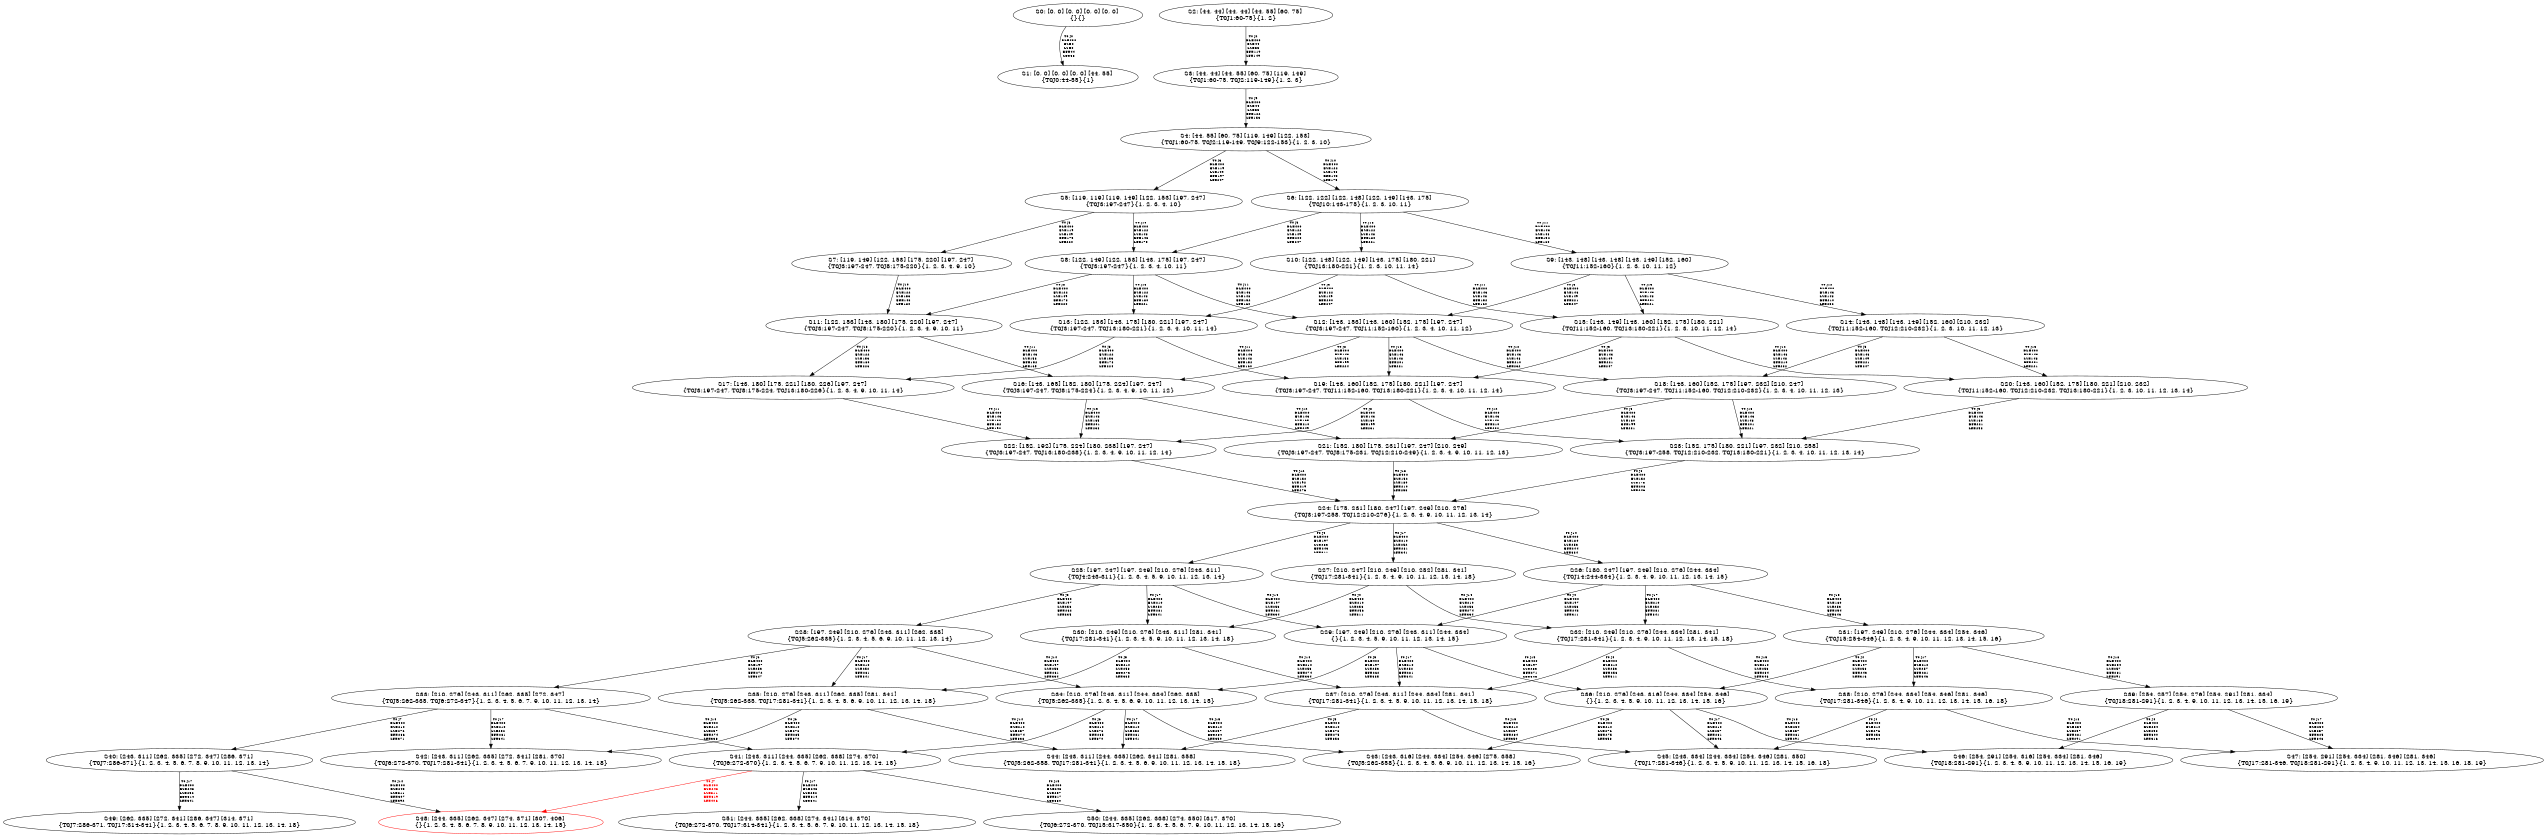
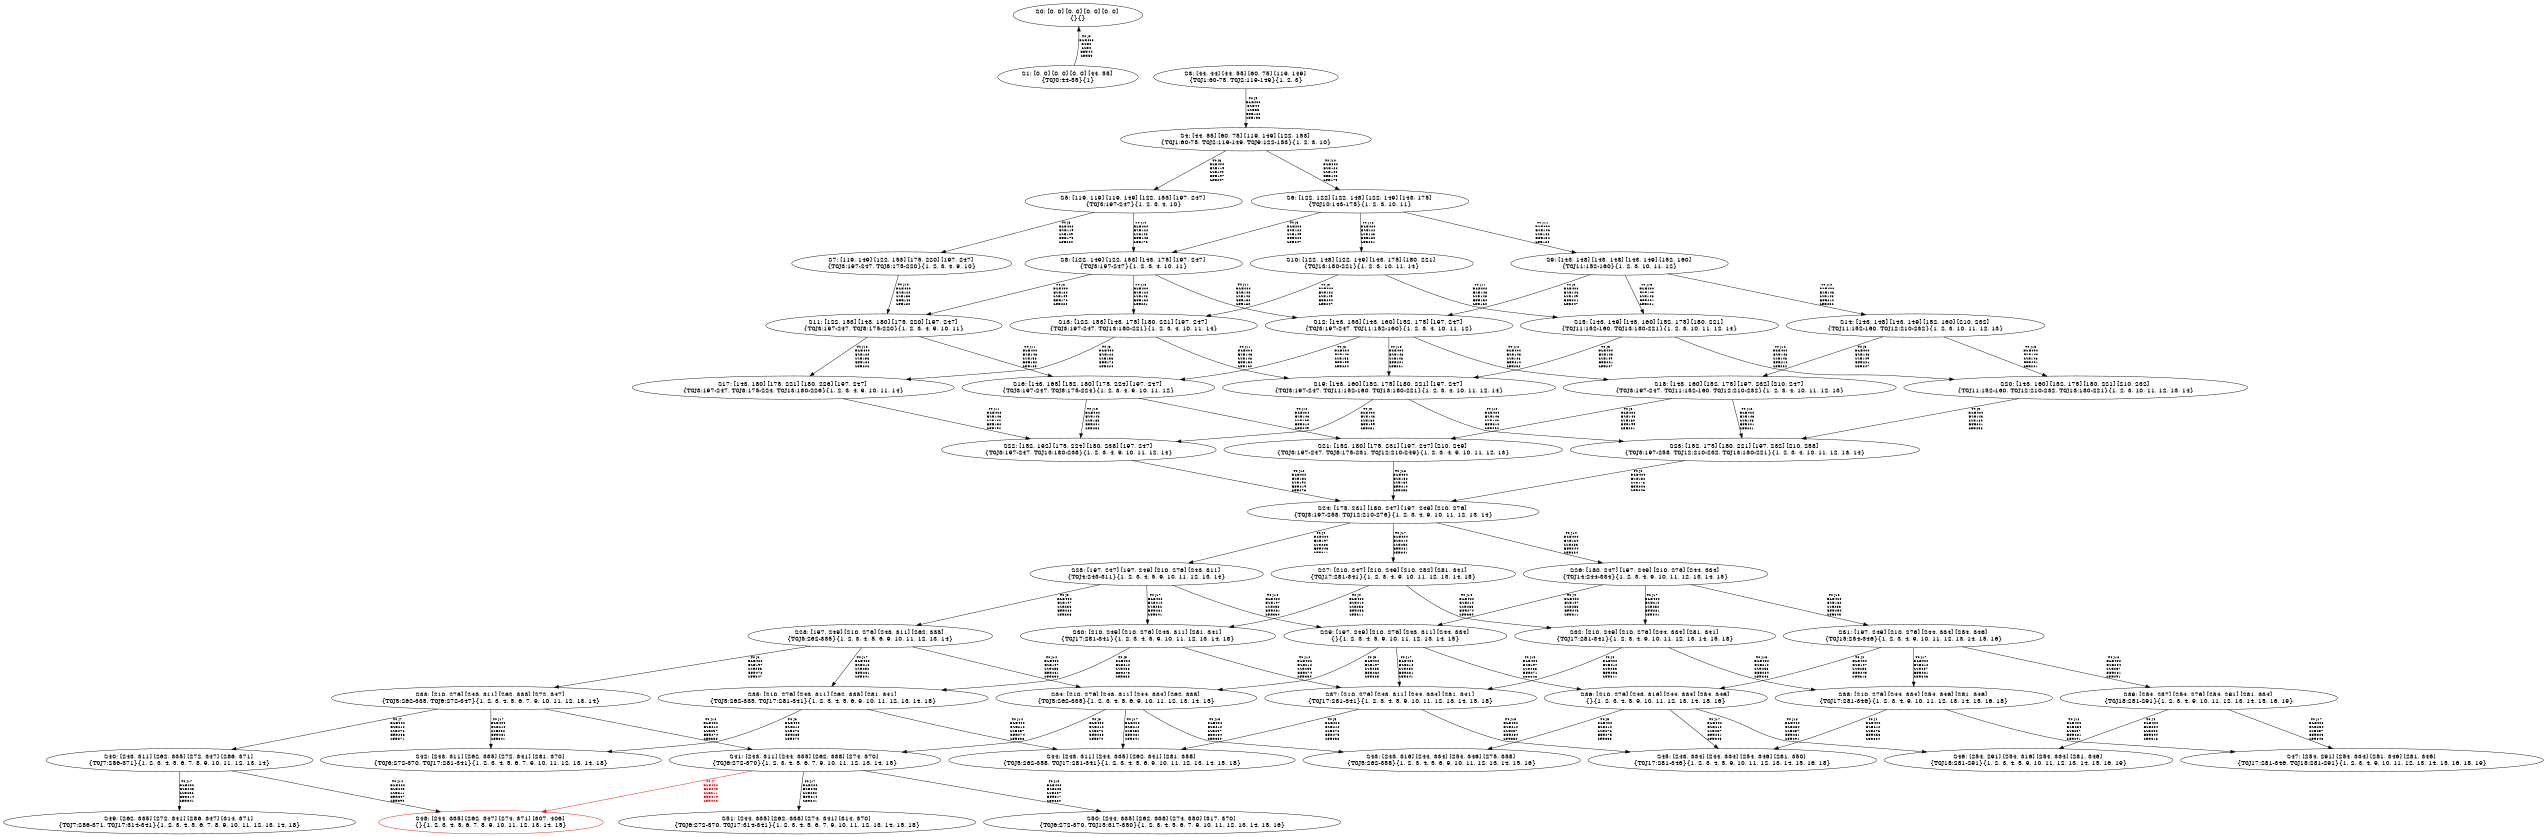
node "S2: [44, 44] [44, 44] [44, 55] [60, 75] {T0J1:60-75}{1, 2}": removed
edge "S0: [0, 0] [0, 0] [0, 0] [0, 0] {}{}" -> "S1: [0, 0] [0, 0] [0, 0] [44, 55] {T0J0:44-55}{1}": reversed
